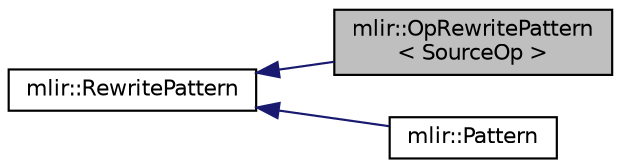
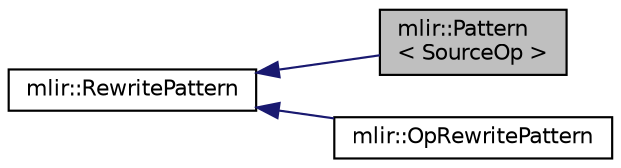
node "mlir::OpRewritePattern < SourceOp >": label "mlir::OpRewritePattern < SourceOp >" -> "mlir::Pattern < SourceOp >"
node "mlir::Pattern": label "mlir::Pattern" -> "mlir::OpRewritePattern"
